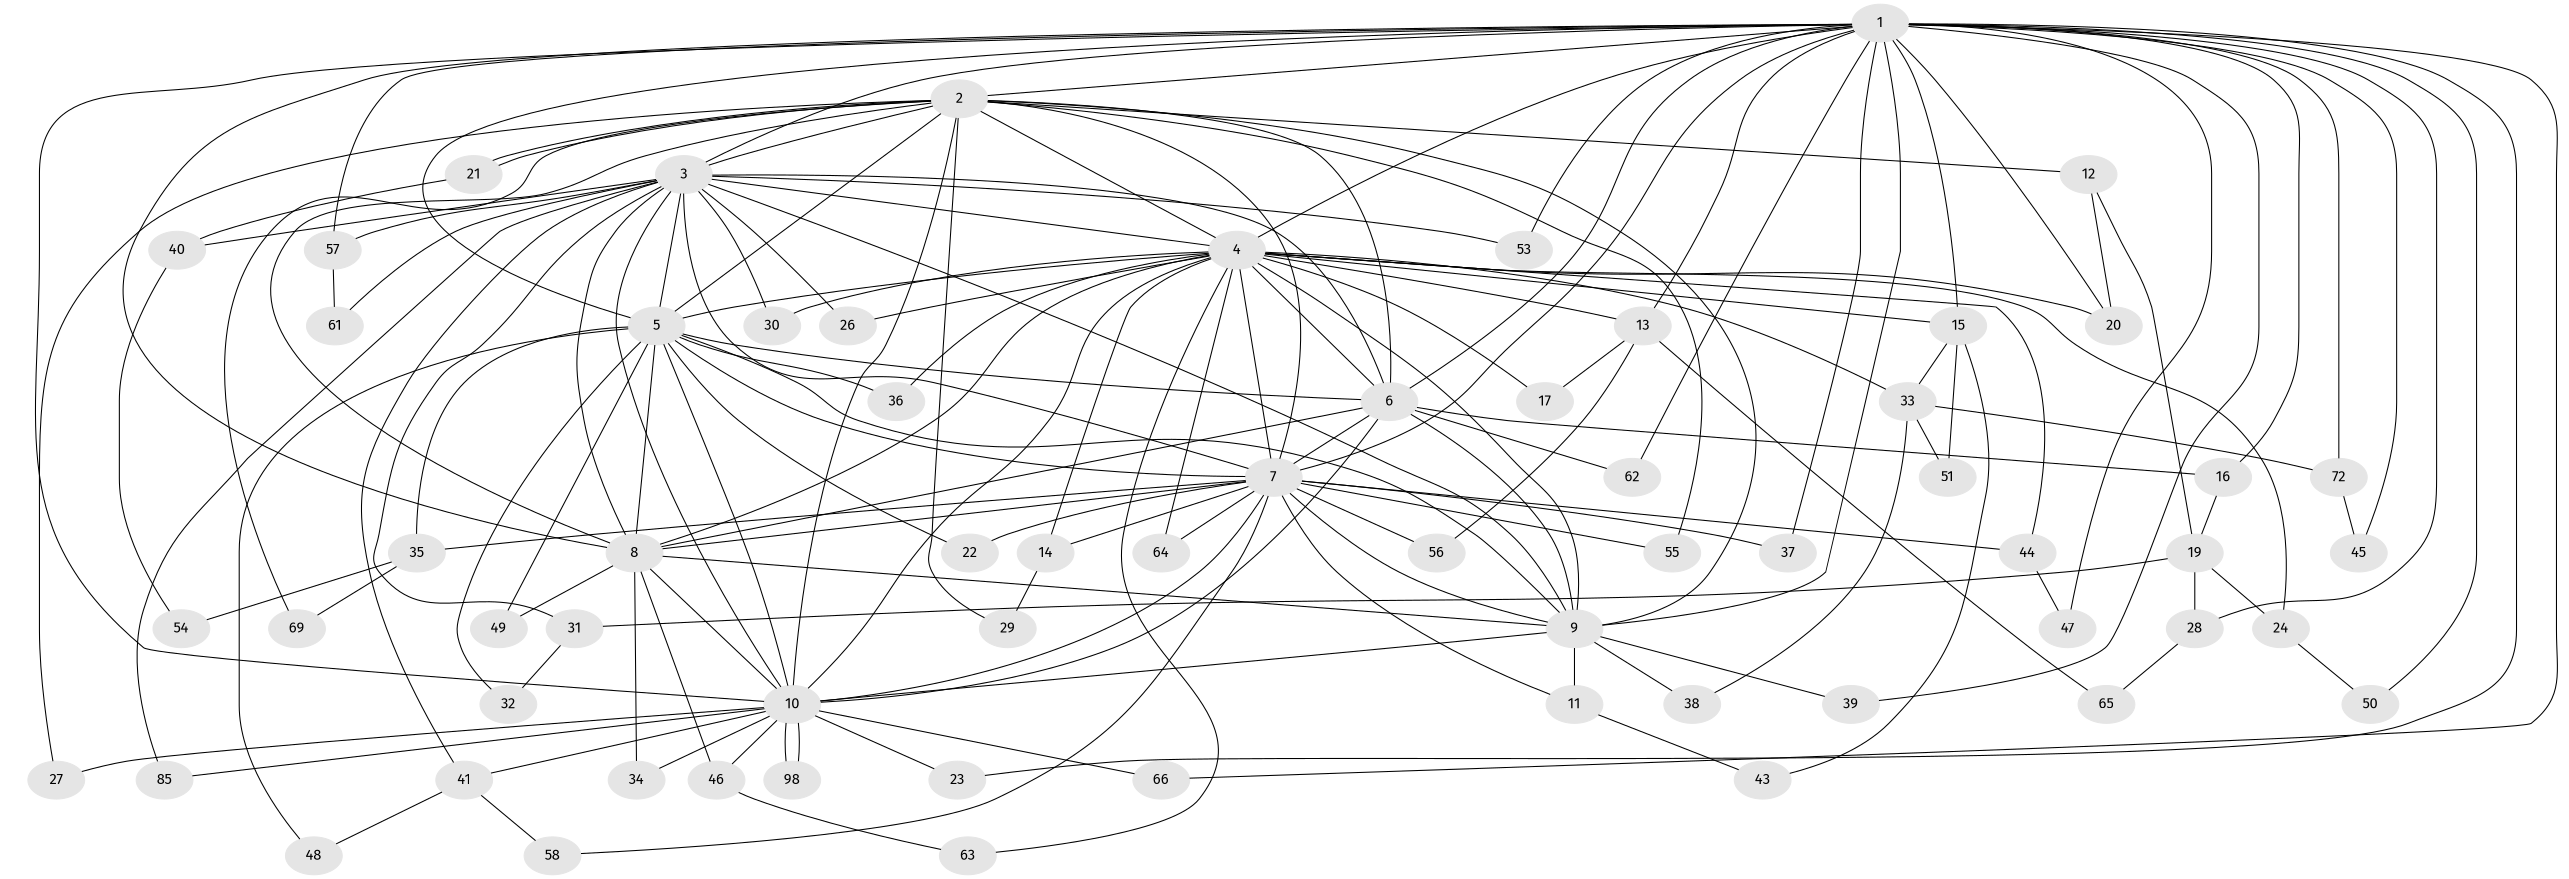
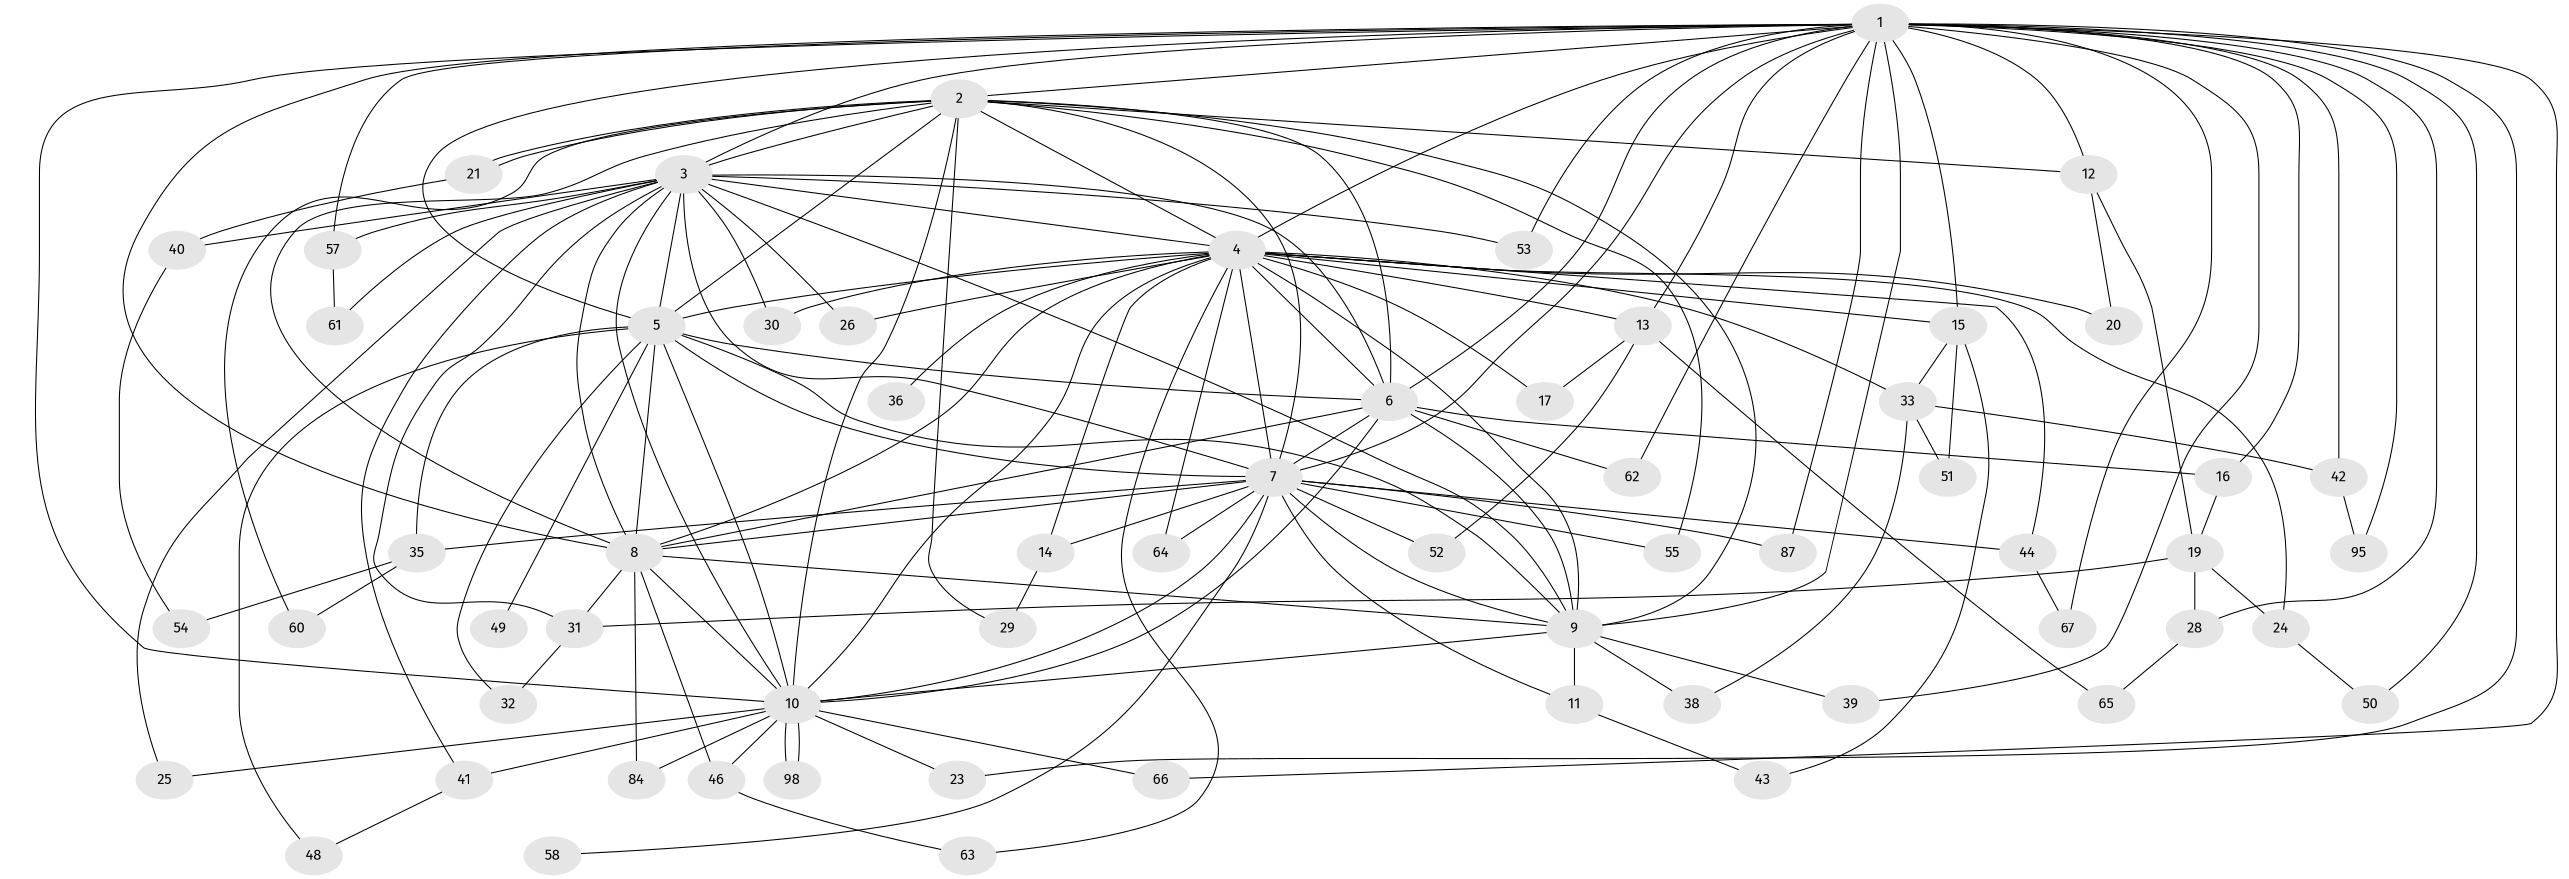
edge "1" -- "20": now "1" -- "12"
edge "5" -- "36": removed
node "72": label "72" -> "42"
node "22": removed
node "56": label "56" -> "52"
node "37": label "37" -> "87"
node "45": label "45" -> "95"
edge "8" -- "49": now "8" -- "31"
node "69": label "69" -> "60"
node "47": label "47" -> "67"
node "27": removed
node "85": label "85" -> "25"
node "34": label "34" -> "84"
edge "41" -- "58": removed
